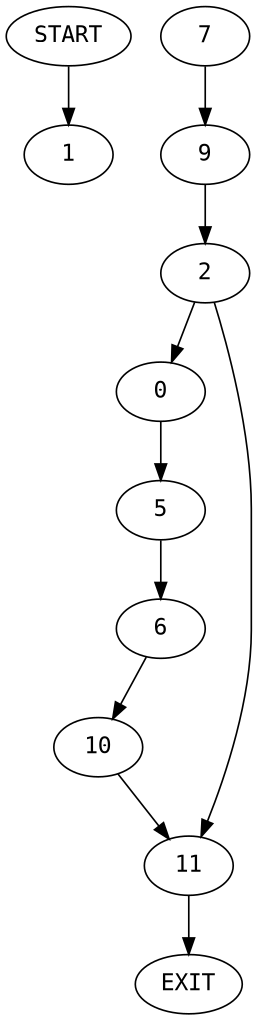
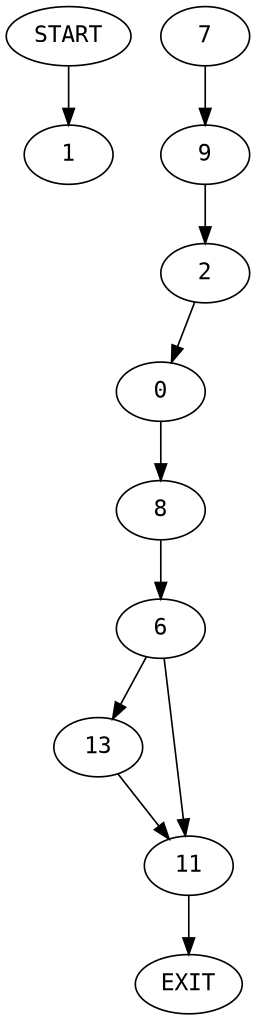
node "5": label "5" -> "8"
edge "2" -> "11": now "6" -> "11"
node "10": label "10" -> "13"
